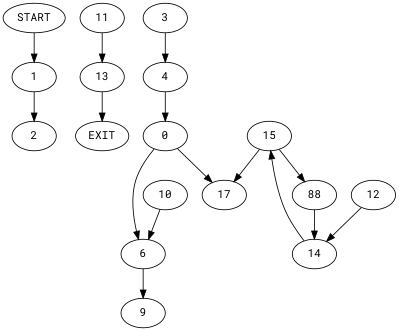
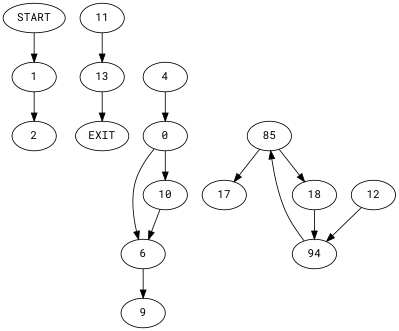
node "3": removed
node "15": label "15" -> "85"
edge "0" -> "17": now "0" -> "10"
node "88": label "88" -> "18"
node "14": label "14" -> "94"
